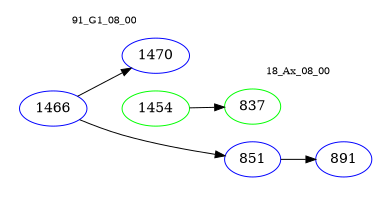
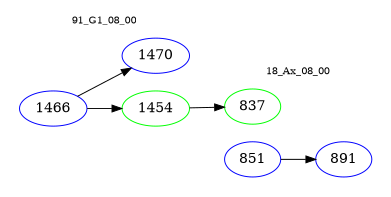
edge "1466" -> "851": now "1466" -> "1454"
